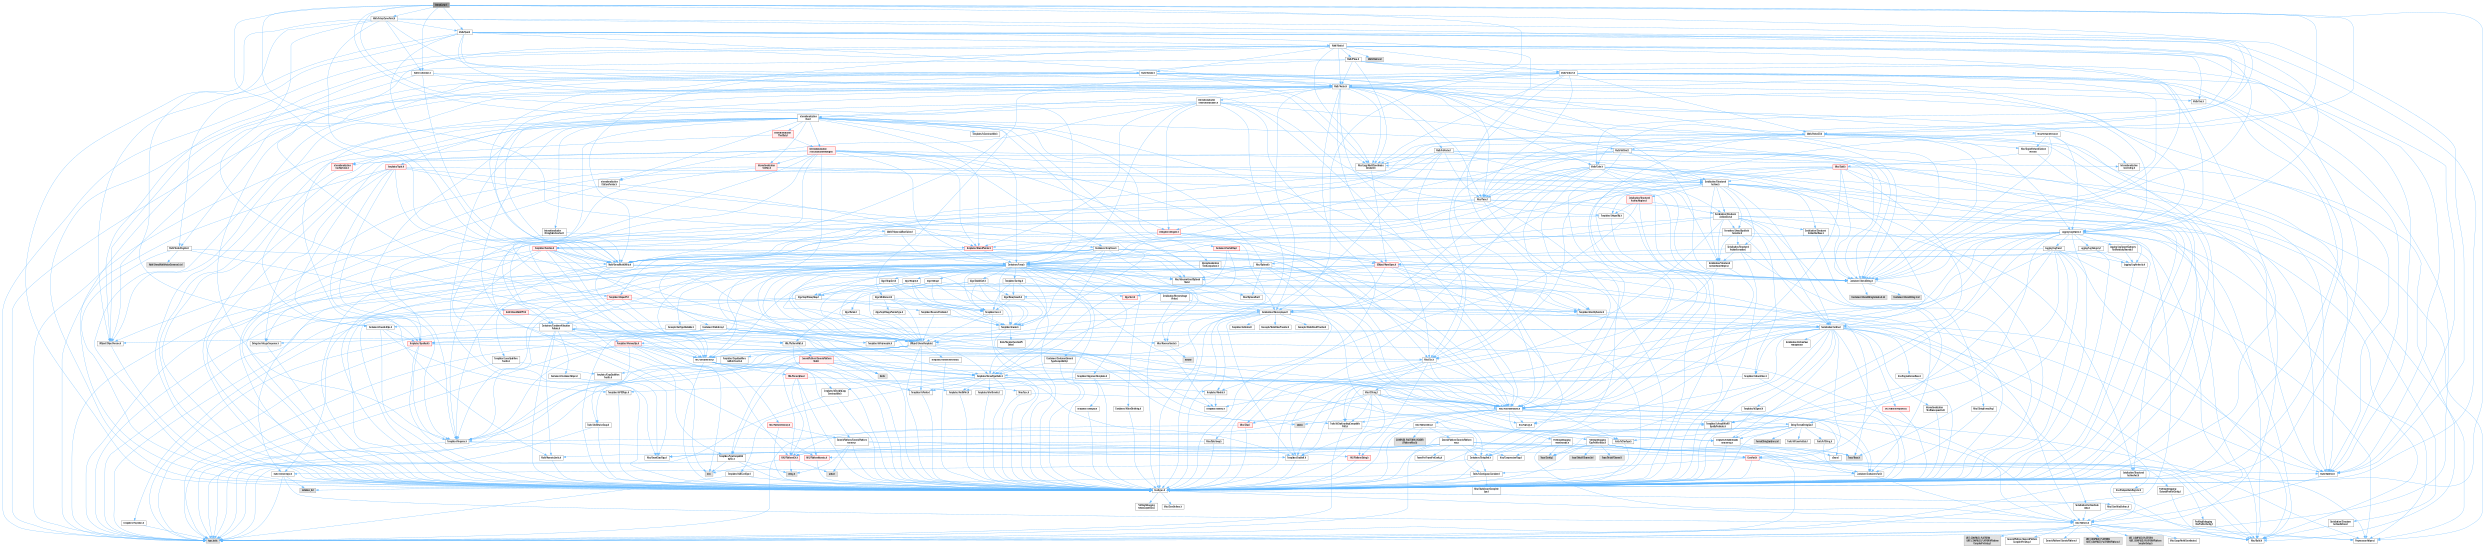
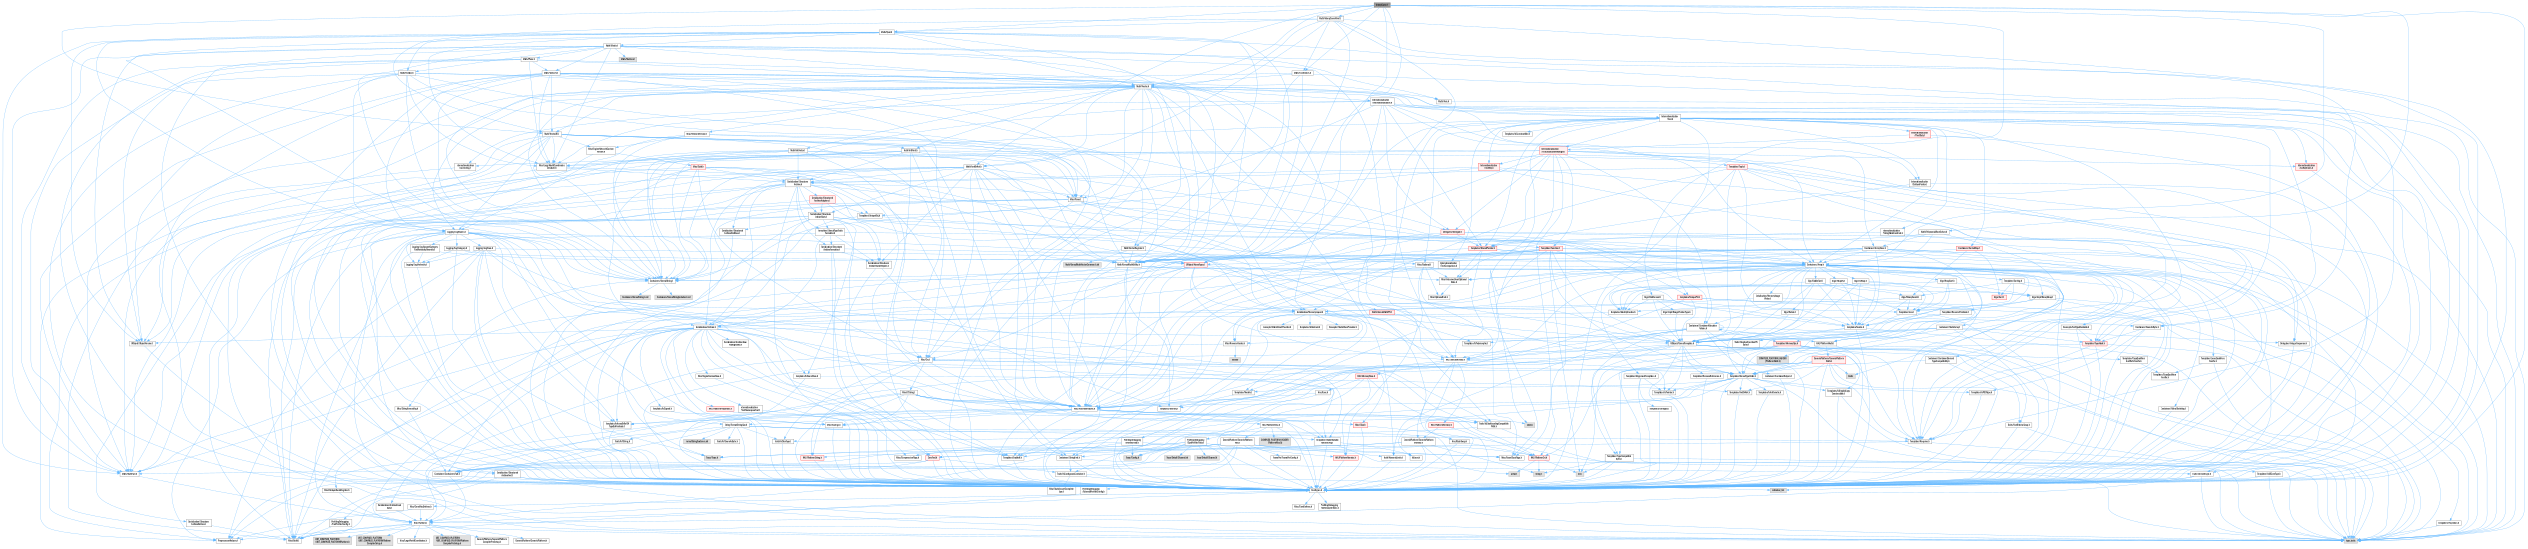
node "Math/Color.h": label "Math/Color.h" -> "Math/AndOrNot.h"
node "COMPILED_PLATFORM_HEADER (PlatformMath.h)": added
edge "Serialization/Archive.h" -> "Misc/AssertionMacros.h": added
